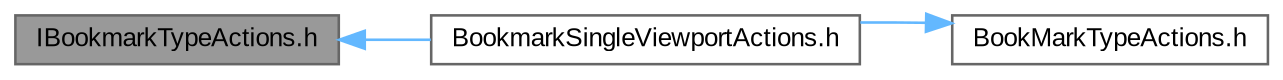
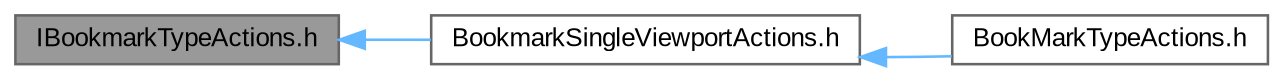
edge "BookmarkSingleViewportActions.h" -> "BookMarkTypeActions.h": reversed
